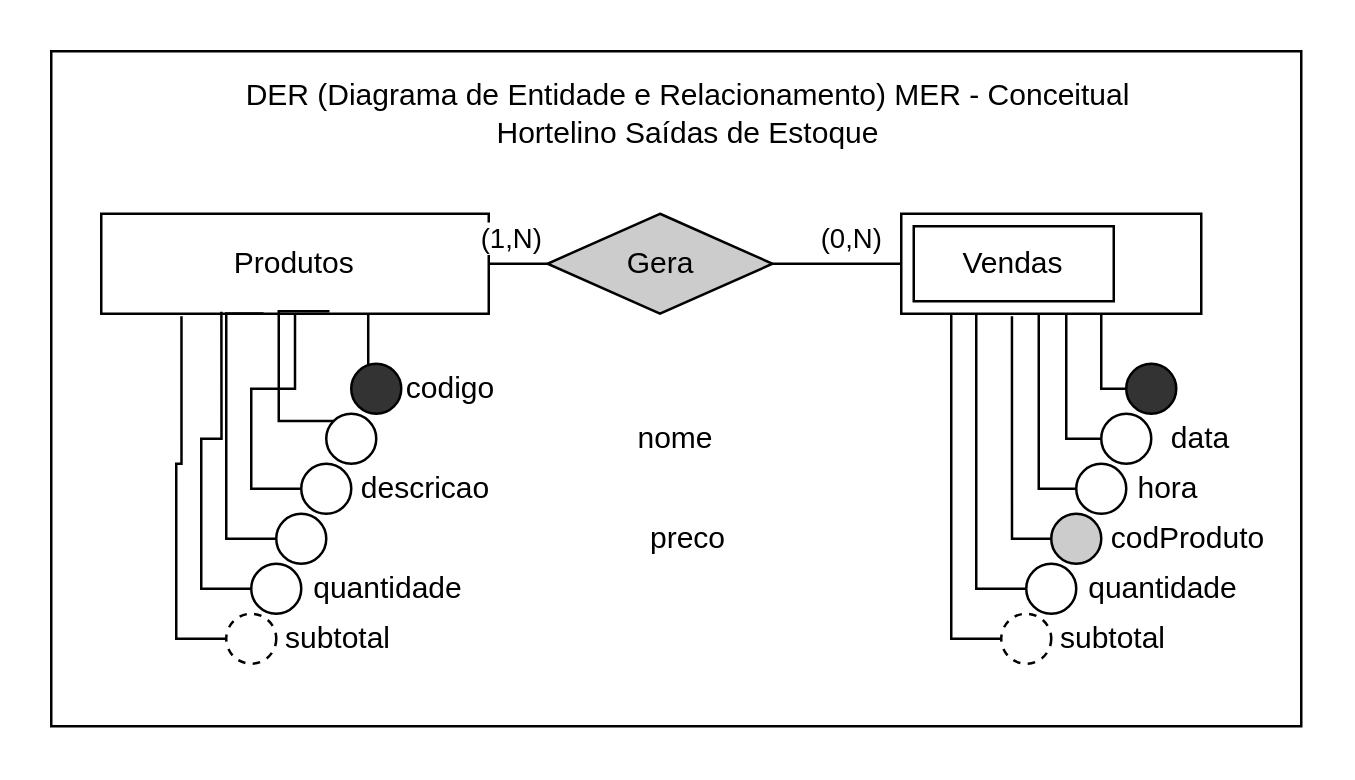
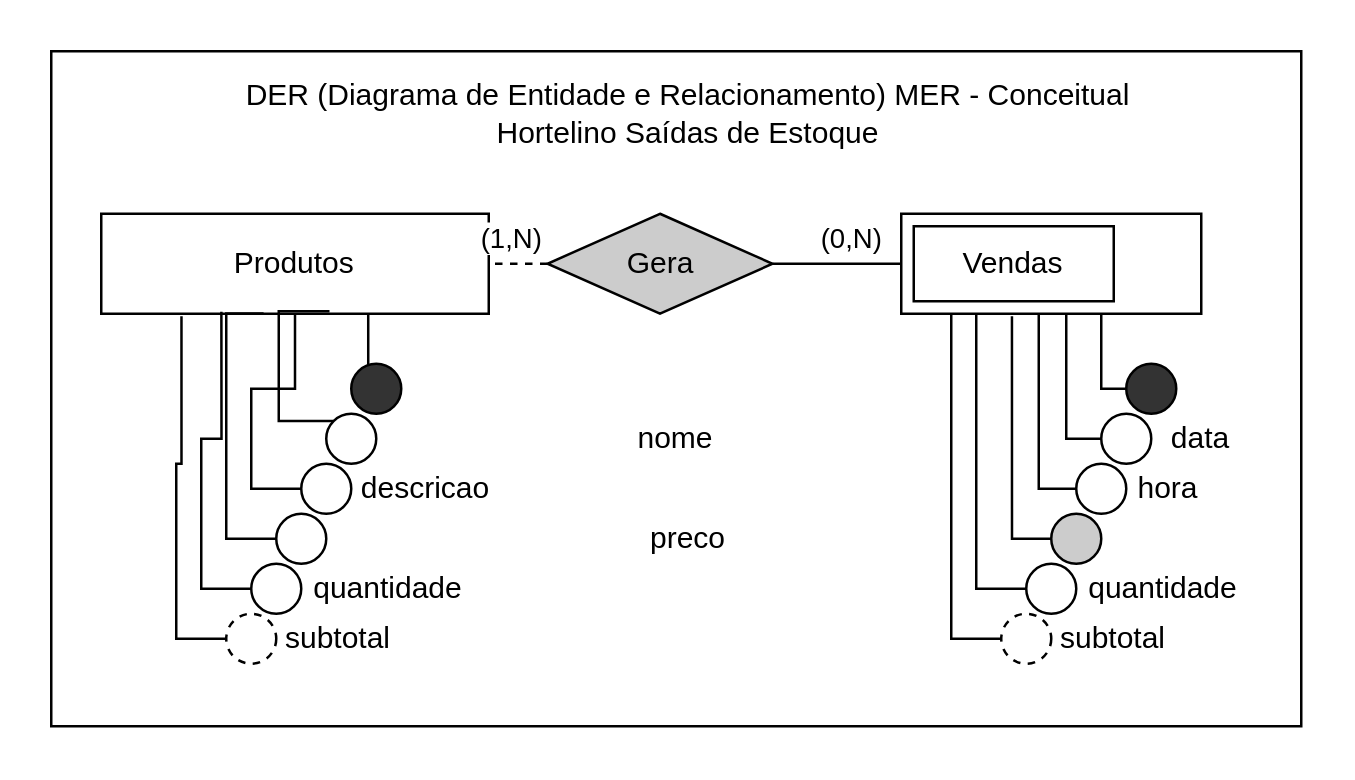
edge "Produtos" -- "Gera": style solid -> dashed
node "codigo": removed
node "codProduto": removed
